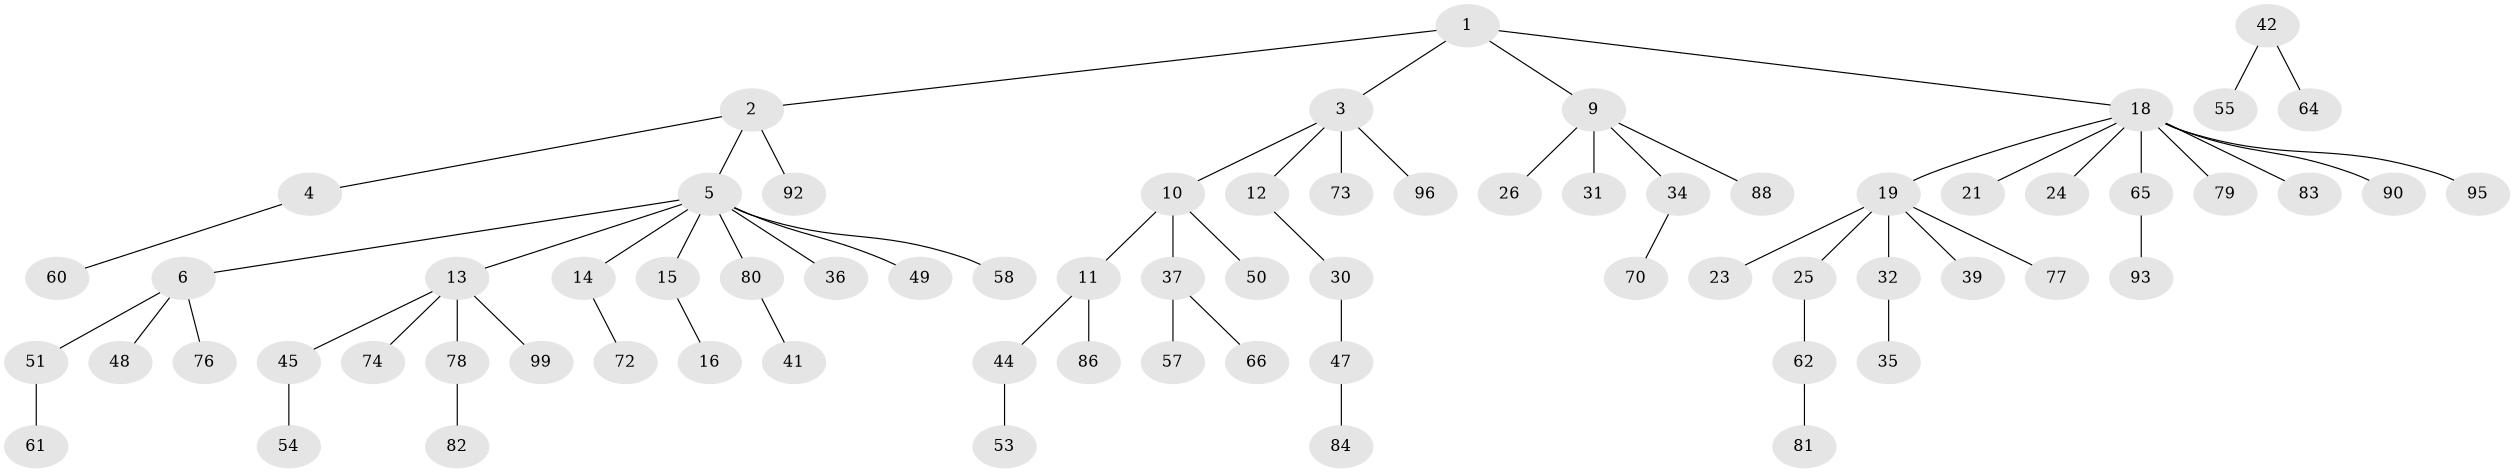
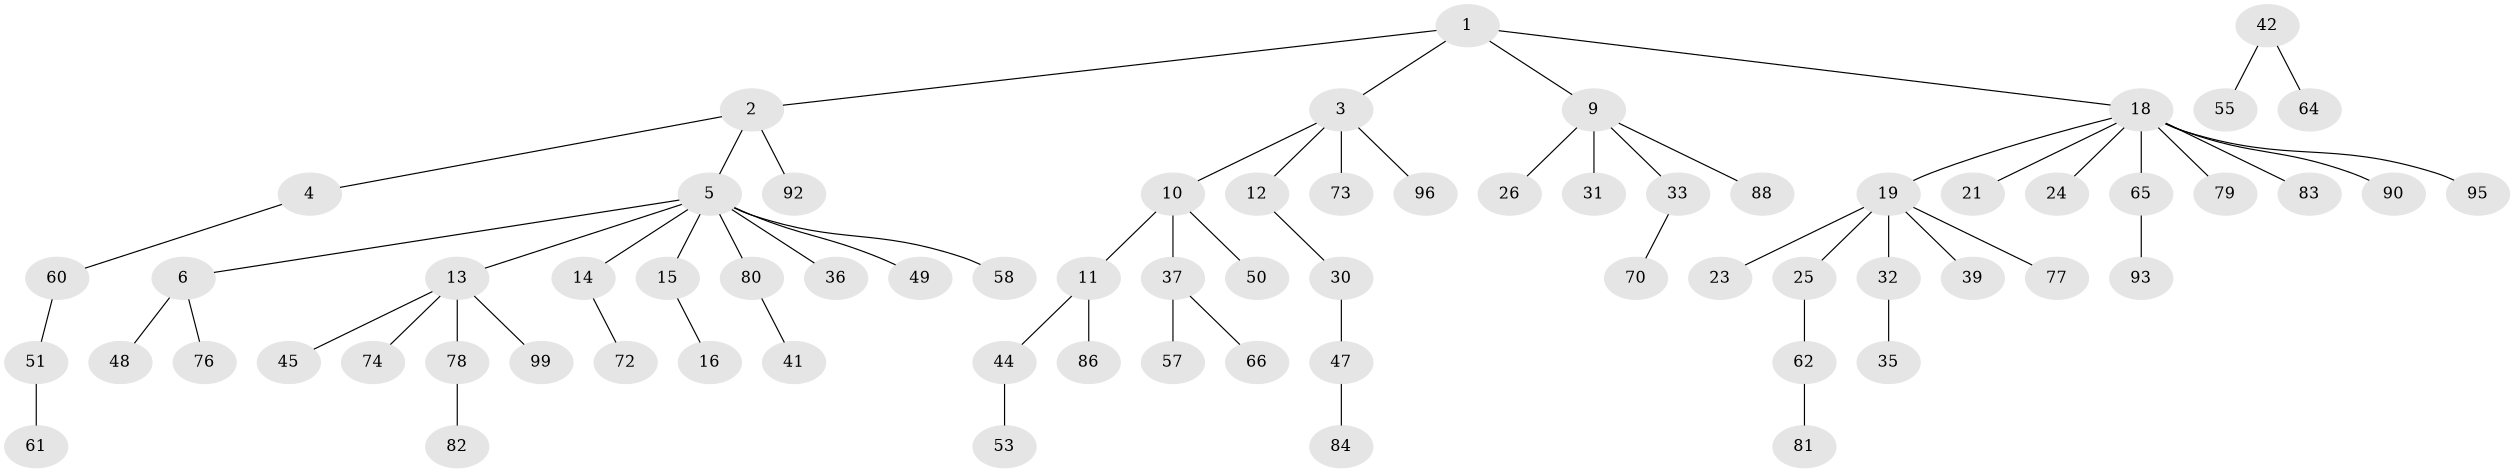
node "34": label "34" -> "33"
edge "6" -- "51": now "60" -- "51"
node "54": removed
